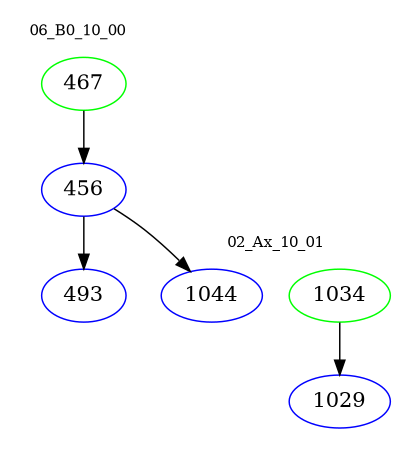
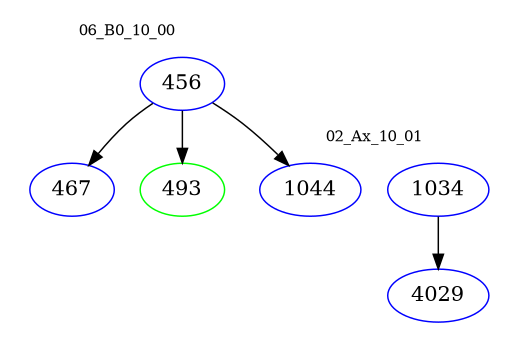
node "467": color green -> blue
edge "467" -> "456": reversed
node "493": color blue -> green
node "1034": color green -> blue
node "1029": label "1029" -> "4029"
